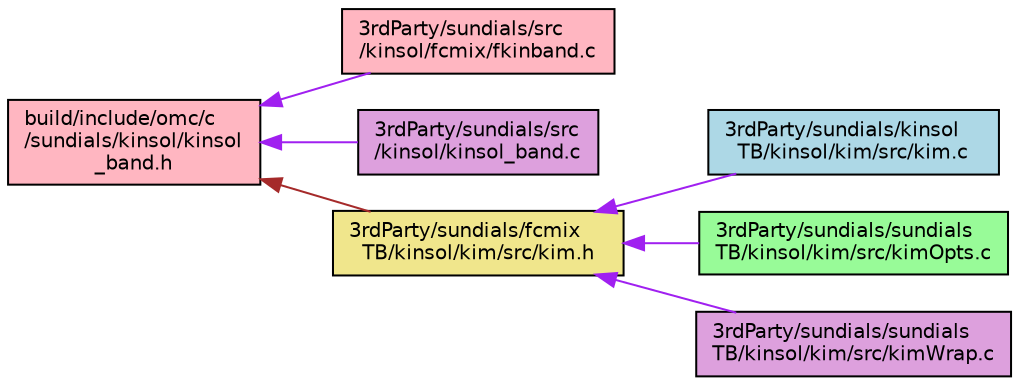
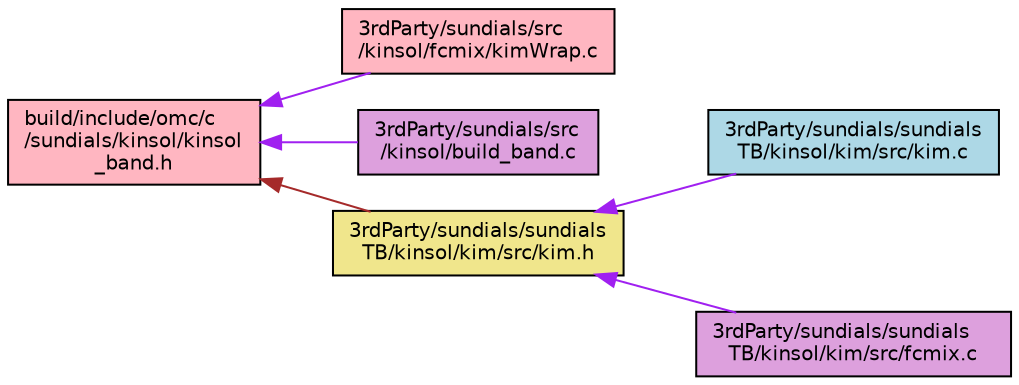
node "3rdParty/sundials/src /kinsol/fcmix/fkinband.c": label "3rdParty/sundials/src /kinsol/fcmix/fkinband.c" -> "3rdParty/sundials/src /kinsol/fcmix/kimWrap.c"
node "3rdParty/sundials/src /kinsol/kinsol_band.c": label "3rdParty/sundials/src /kinsol/kinsol_band.c" -> "3rdParty/sundials/src /kinsol/build_band.c"
node "3rdParty/sundials/kinsol TB/kinsol/kim/src/kim.c": label "3rdParty/sundials/kinsol TB/kinsol/kim/src/kim.c" -> "3rdParty/sundials/sundials TB/kinsol/kim/src/kim.c"
node "3rdParty/sundials/fcmix TB/kinsol/kim/src/kim.h": label "3rdParty/sundials/fcmix TB/kinsol/kim/src/kim.h" -> "3rdParty/sundials/sundials TB/kinsol/kim/src/kim.h"
node "3rdParty/sundials/sundials TB/kinsol/kim/src/kimOpts.c": removed
node "3rdParty/sundials/sundials TB/kinsol/kim/src/kimWrap.c": label "3rdParty/sundials/sundials TB/kinsol/kim/src/kimWrap.c" -> "3rdParty/sundials/sundials TB/kinsol/kim/src/fcmix.c"
